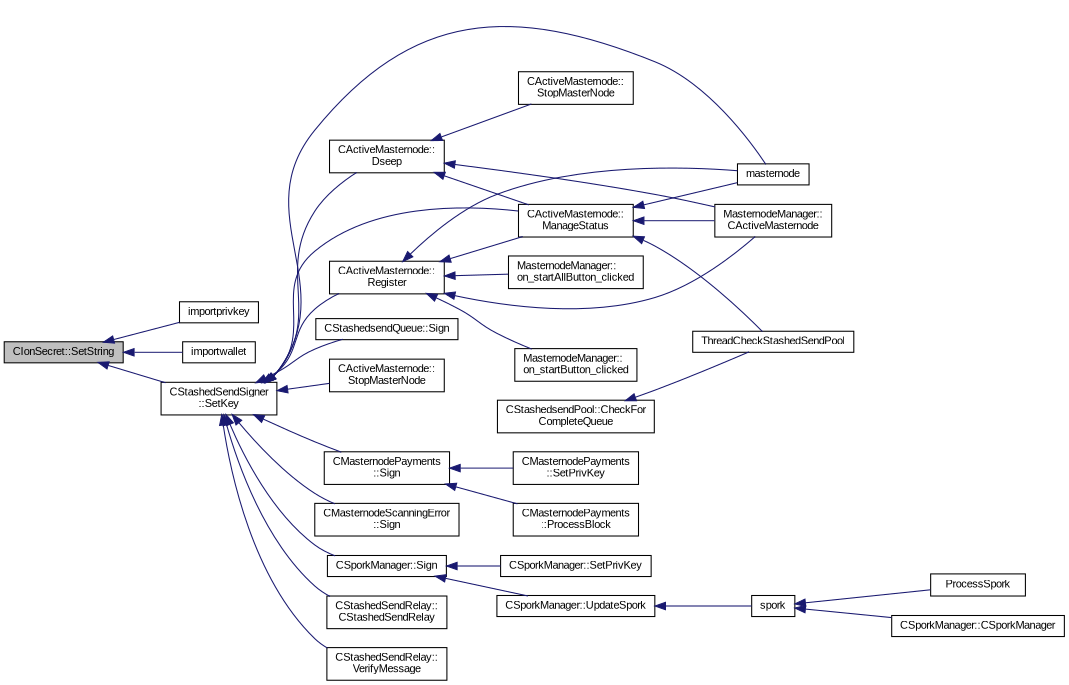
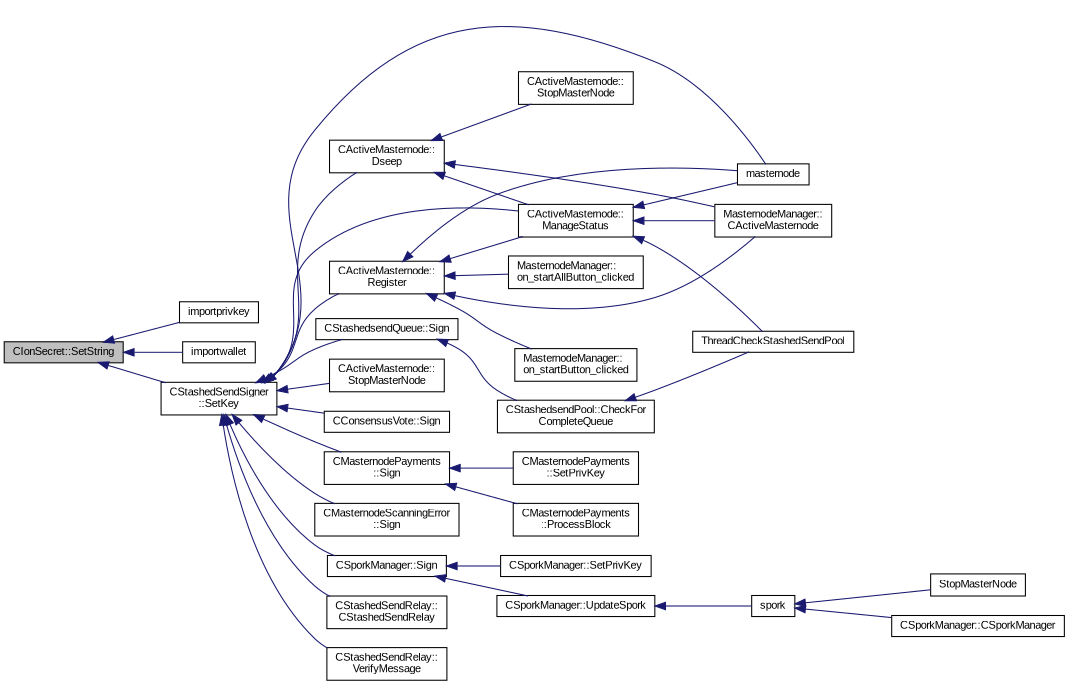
edge "CStashedsendPool::CheckFor CompleteQueue" -> "CStashedsendQueue::Sign": added
node "CConsensusVote::Sign": added
node "ProcessSpork": label "ProcessSpork" -> "StopMasterNode"
